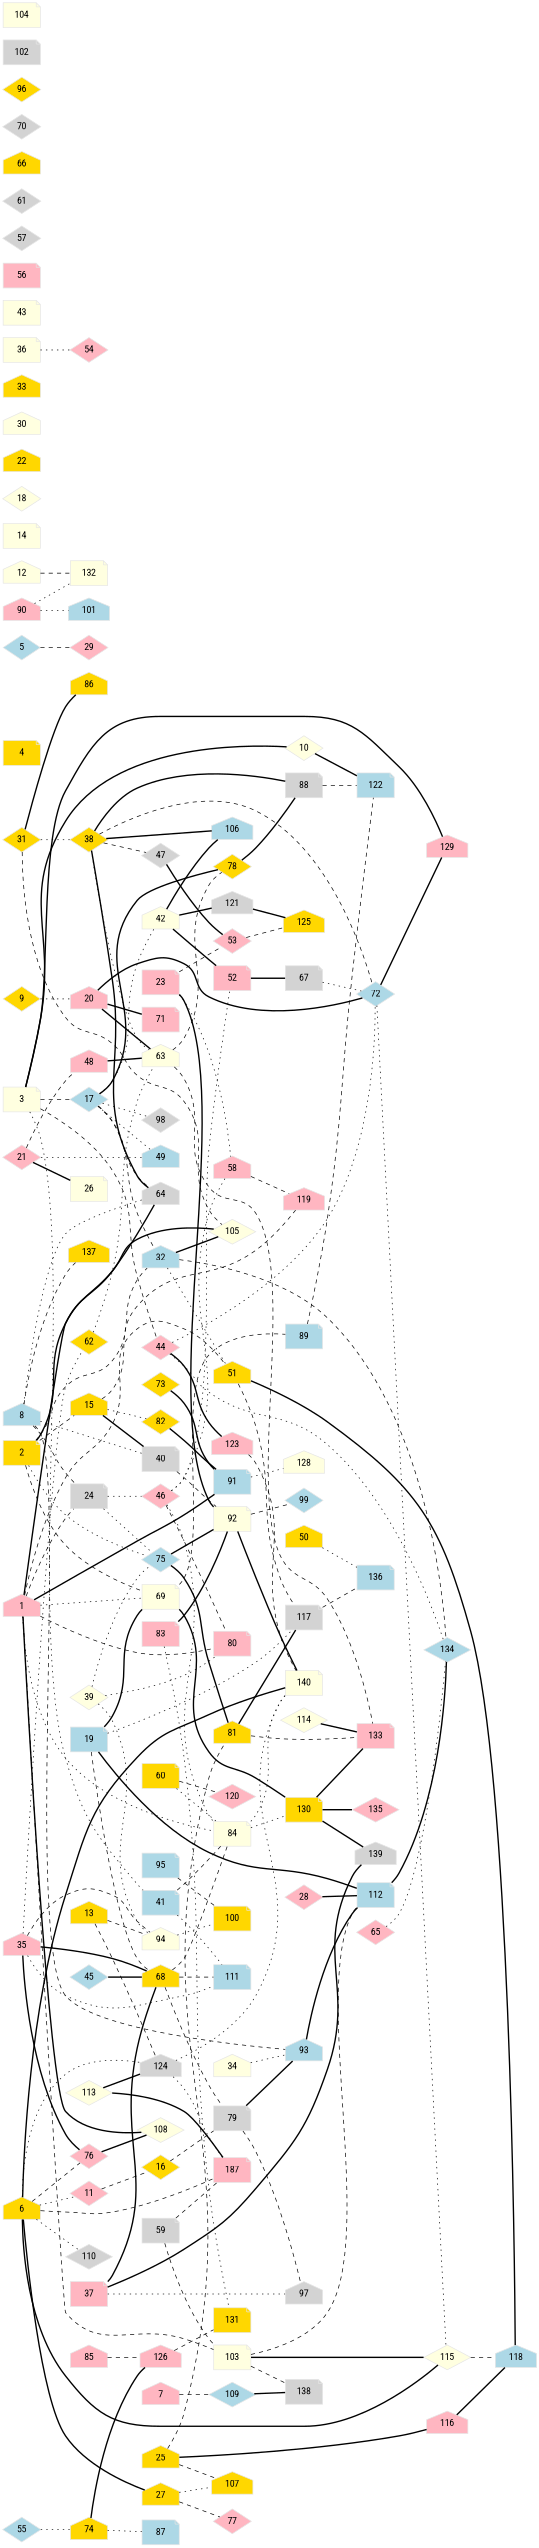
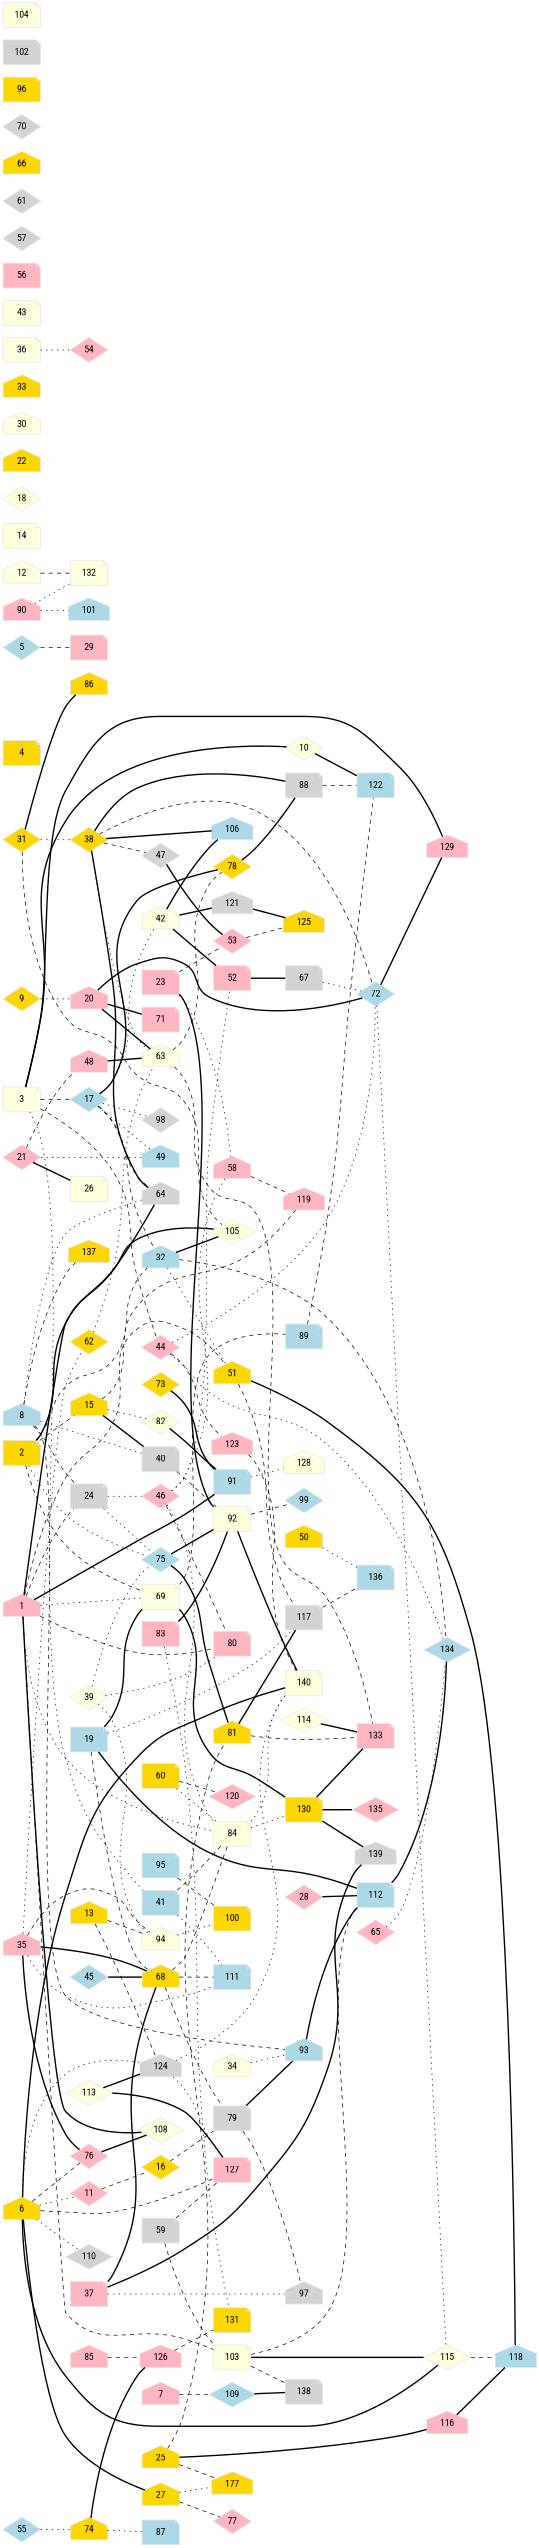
node "96": shape diamond -> note
node "29": shape diamond -> note
edge "44" -- "123": style bold -> dashed
node "82": fillcolor gold -> lightyellow
node "187": label "187" -> "127"
node "107": label "107" -> "177"
